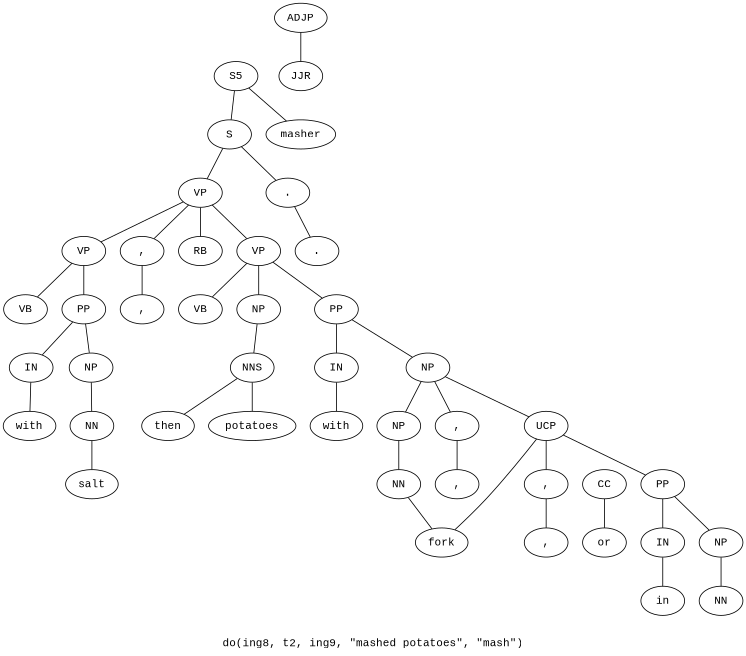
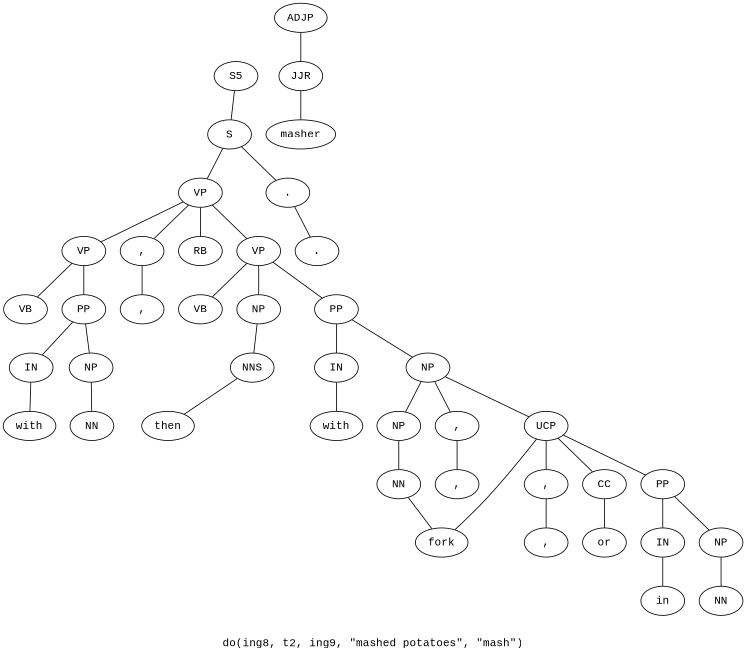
edge "S5" -- "masher": now "JJR" -- "masher"
node "potatoes": removed
edge "UCP" -- "CC": added
node "salt": removed
